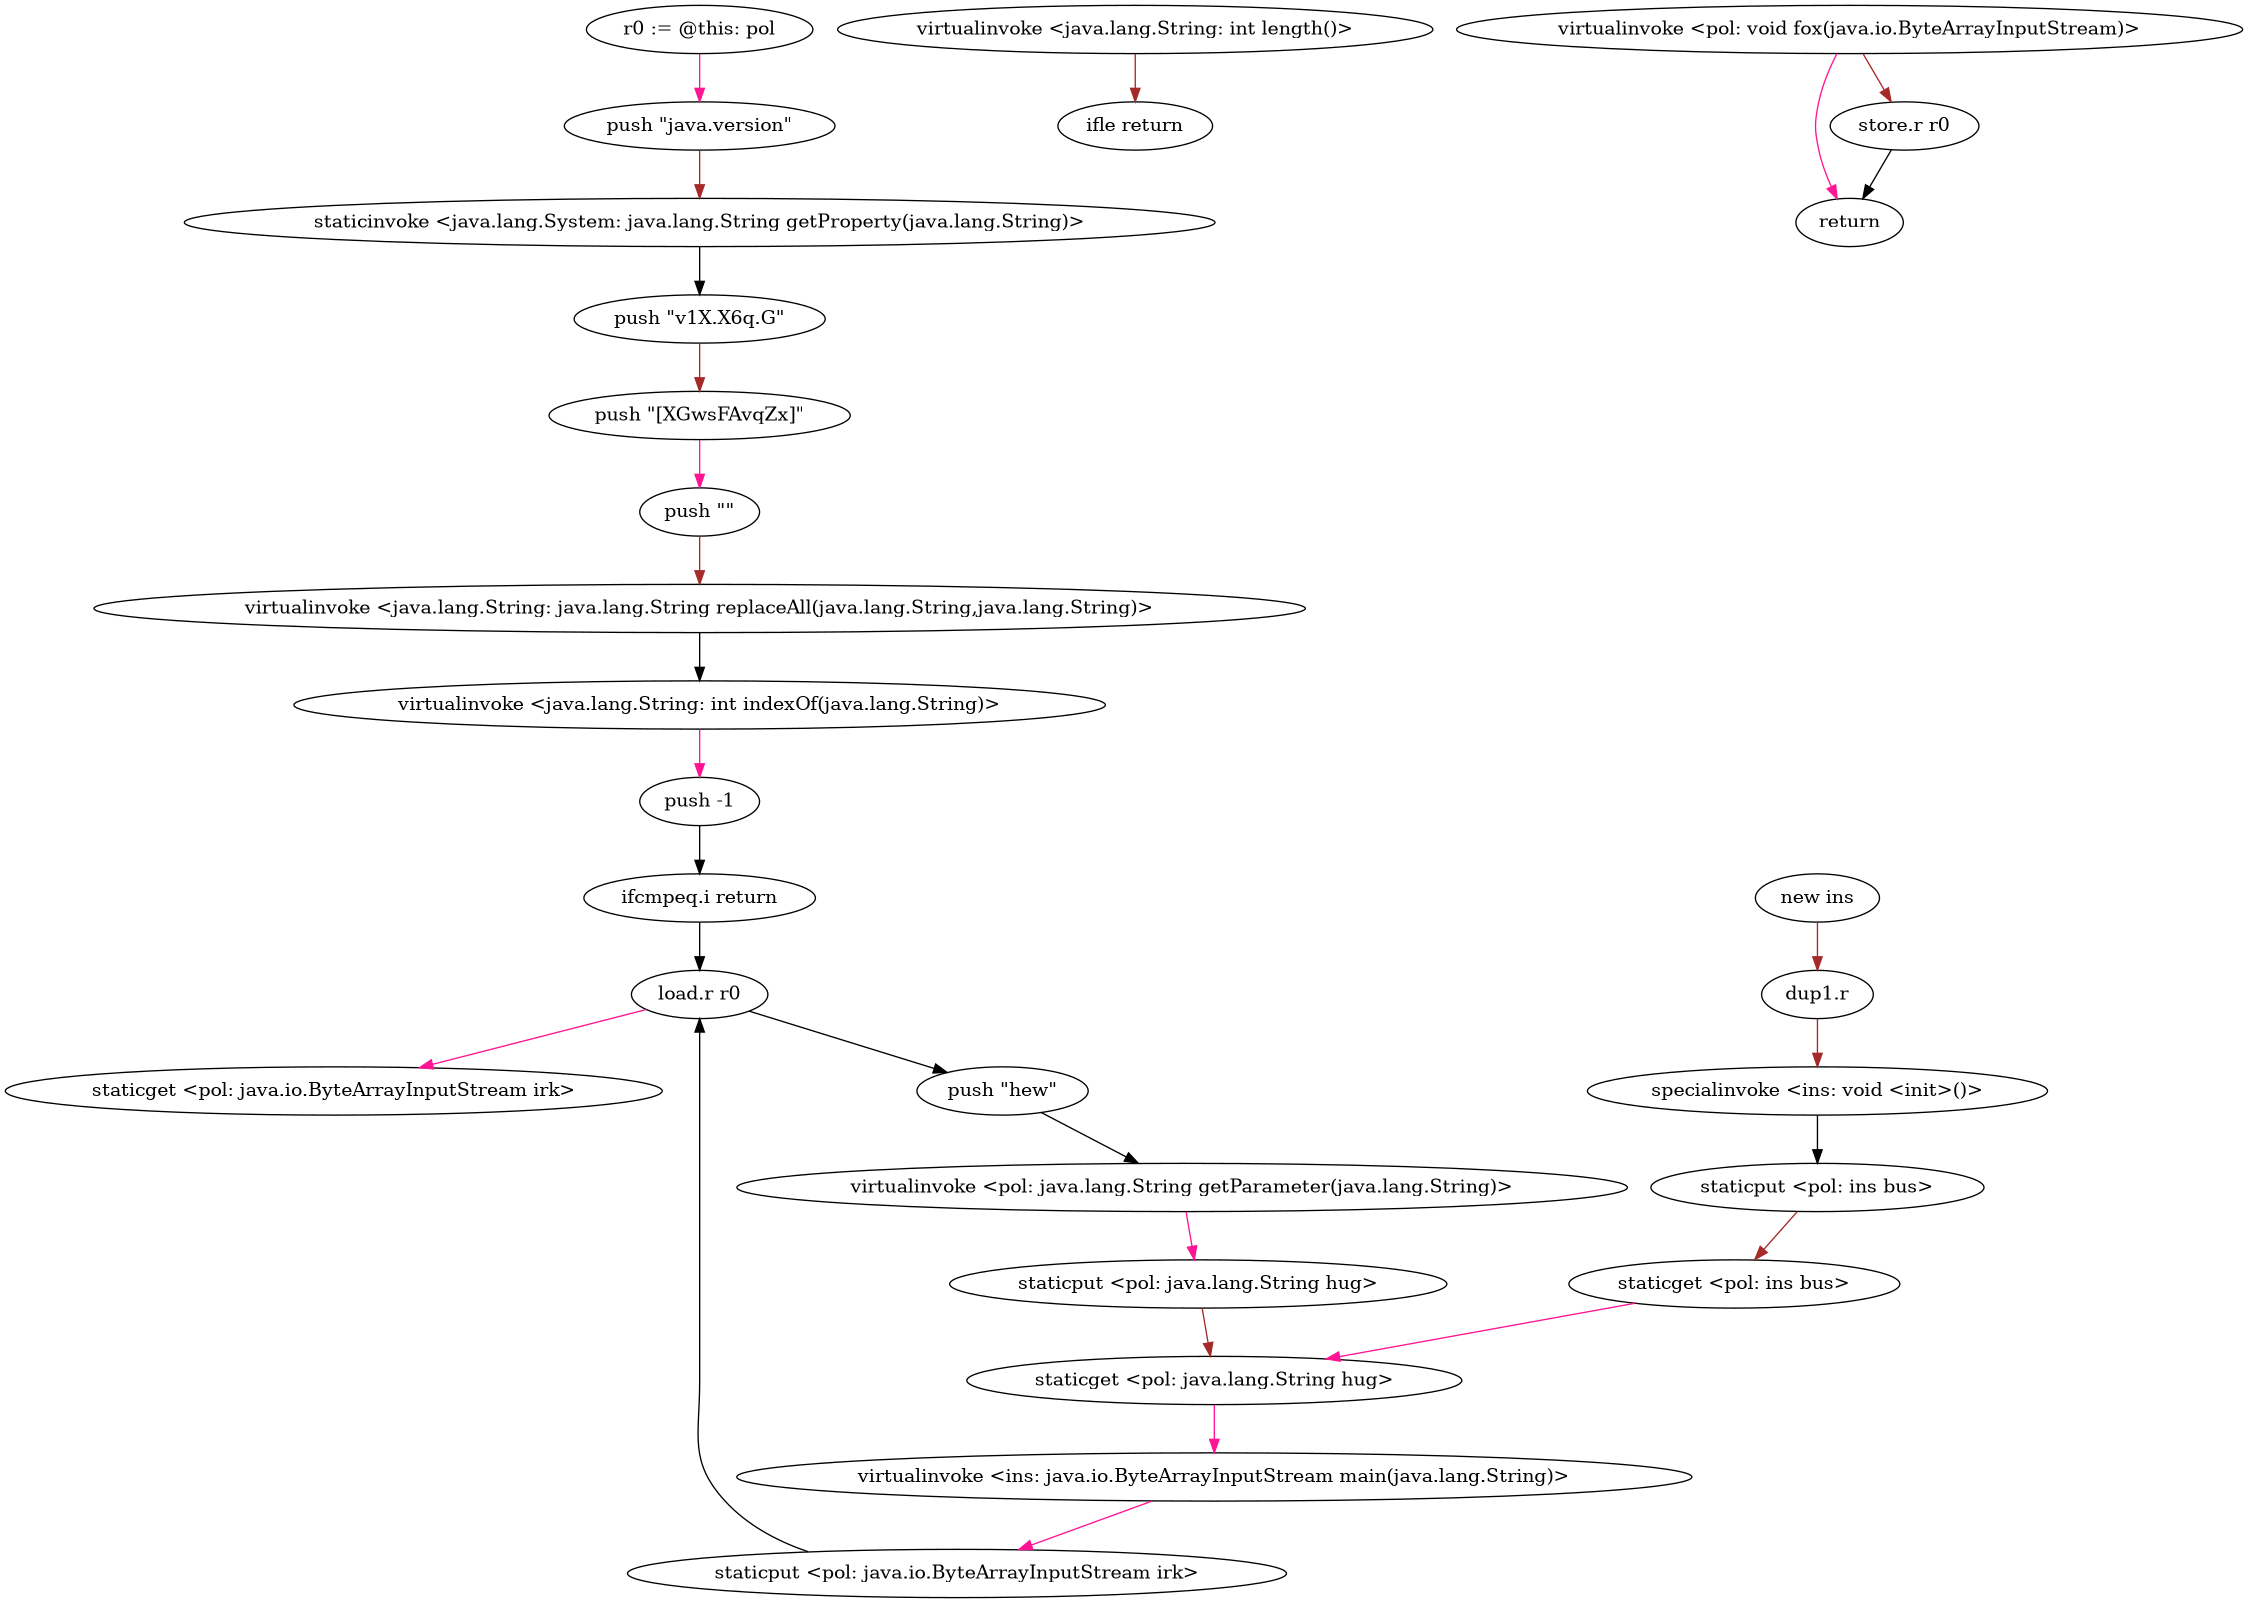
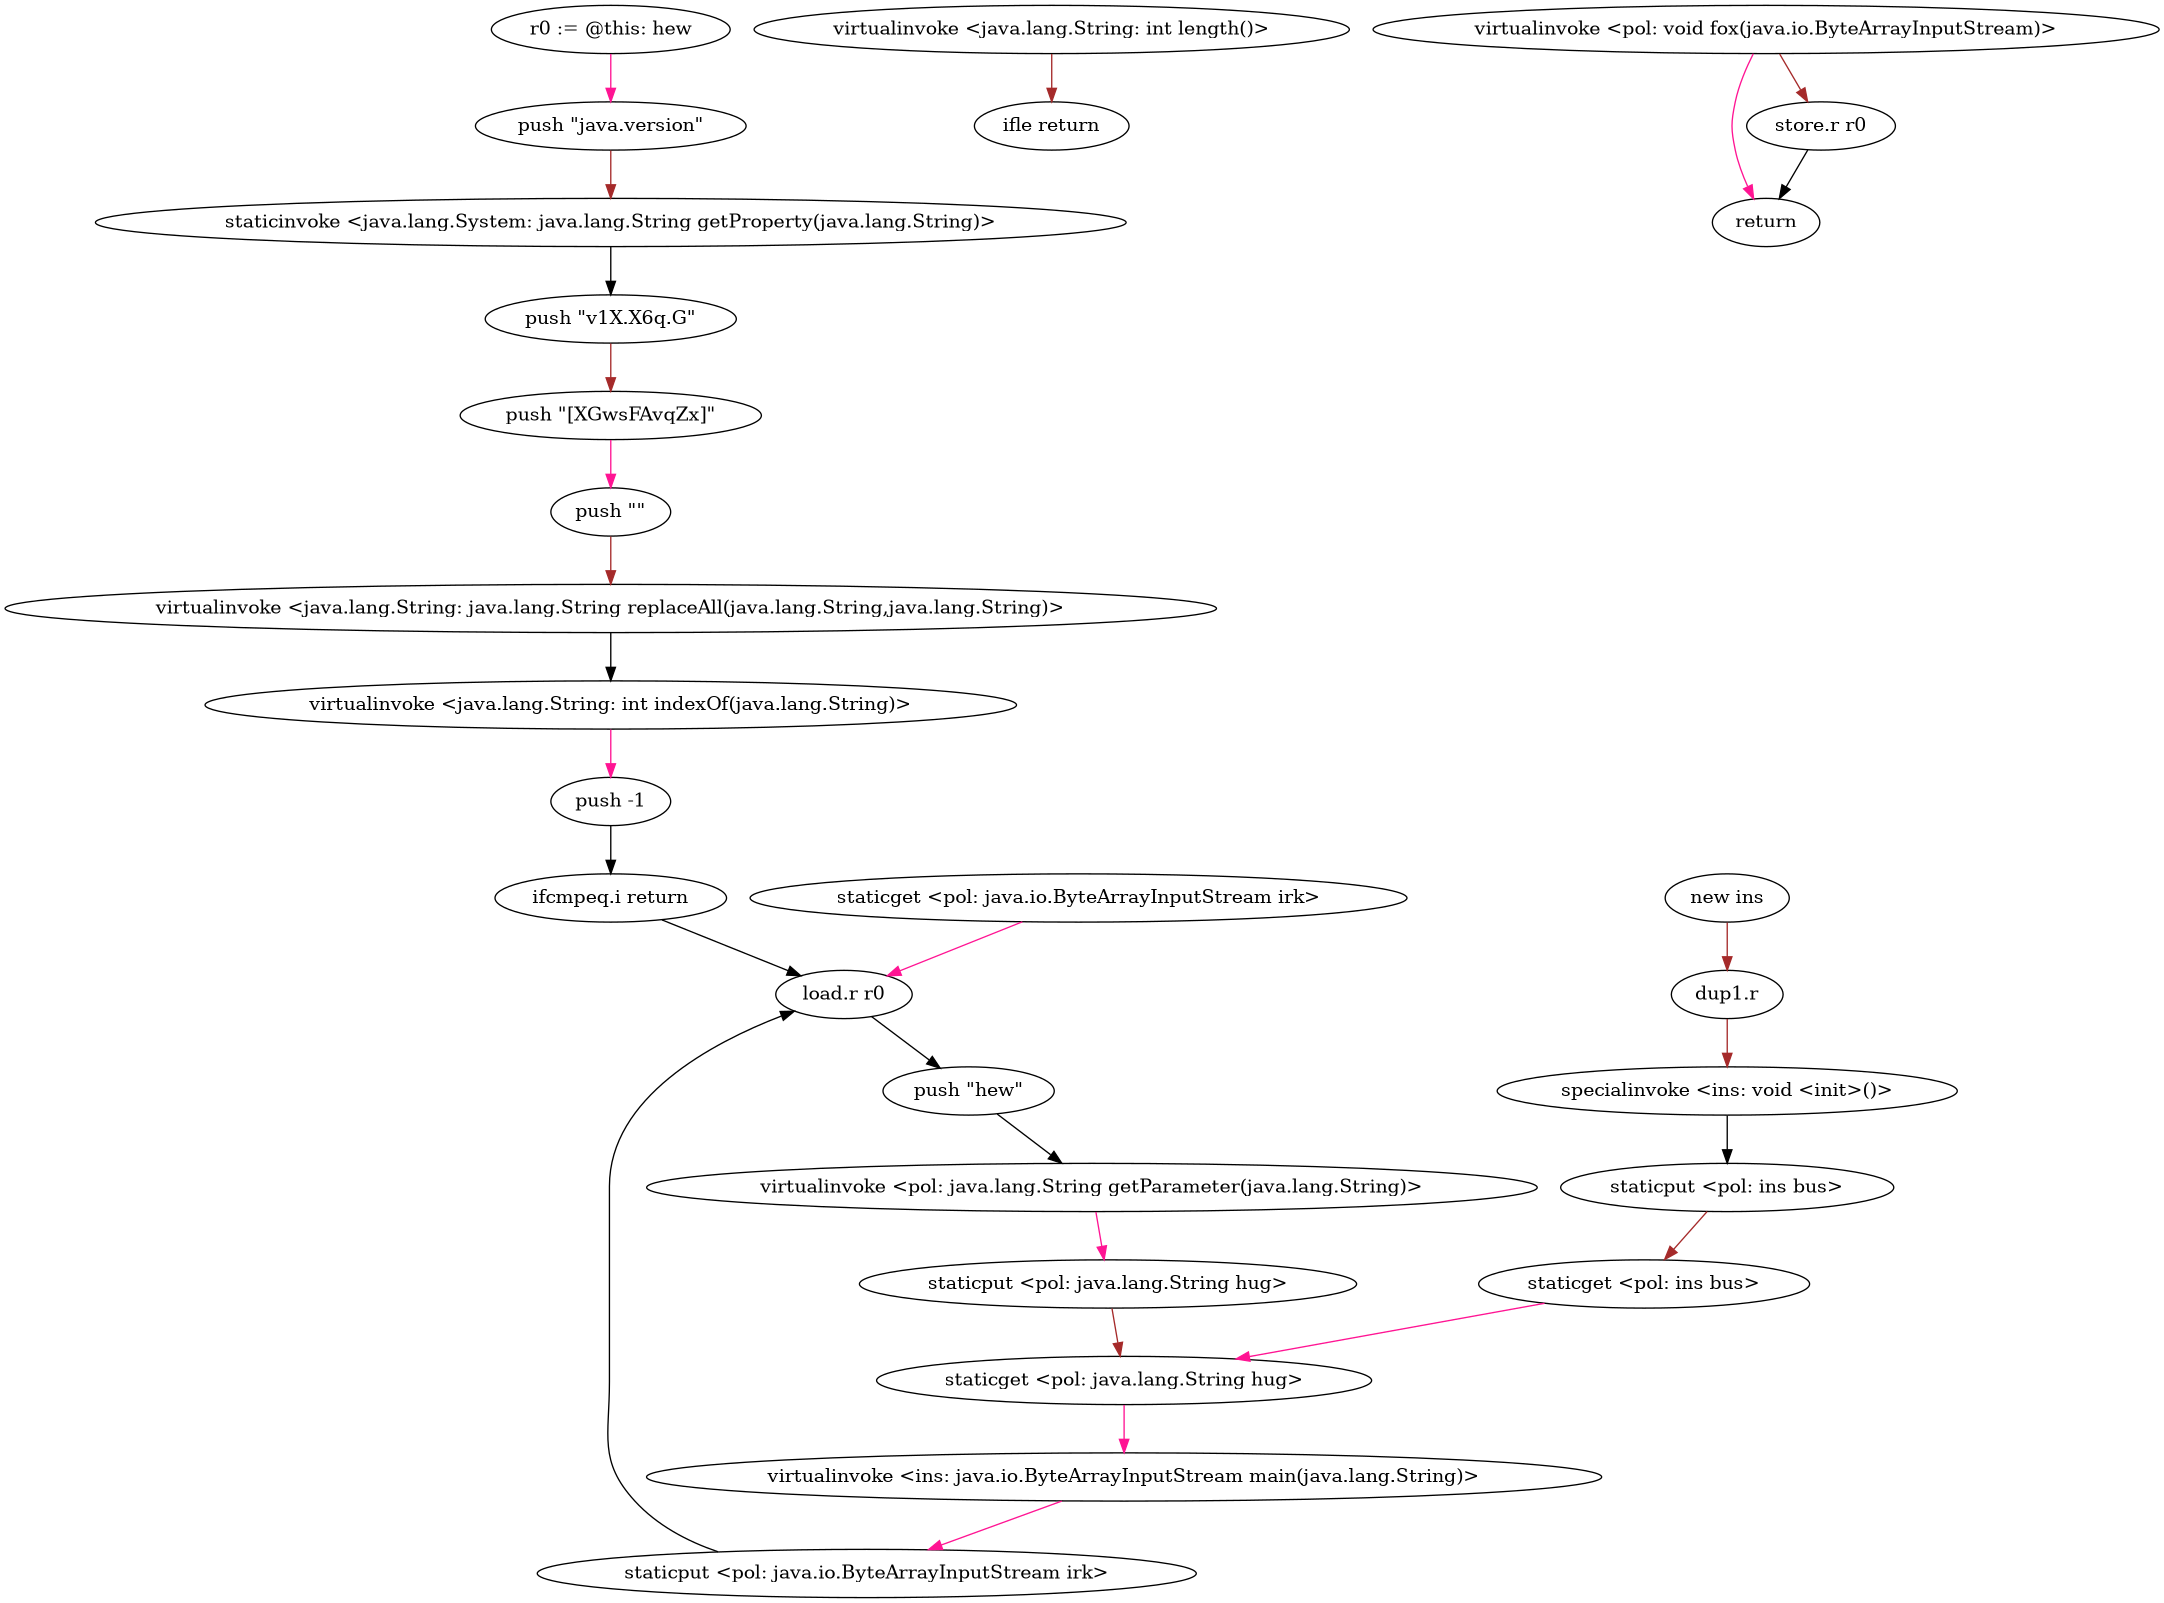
node "r0 := @this: pol": label "r0 := @this: pol" -> "r0 := @this: hew"
edge "load.r r0" -> "staticget <pol: java.io.ByteArrayInputStream irk>": reversed
